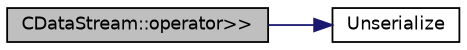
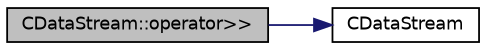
node "Unserialize": label "Unserialize" -> "CDataStream"
